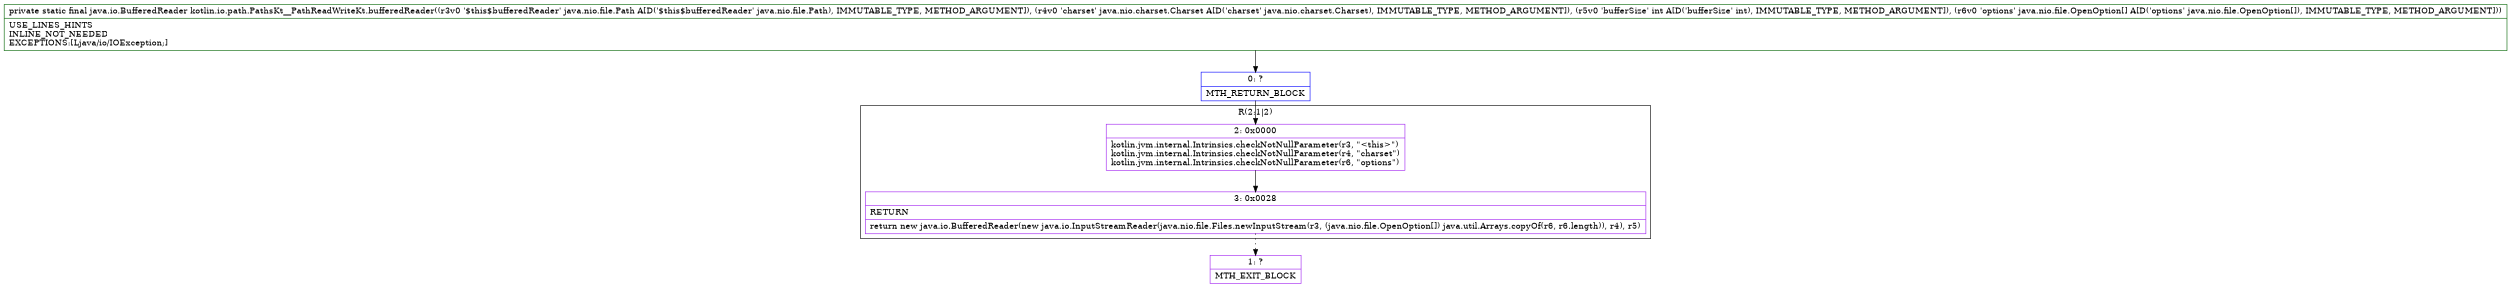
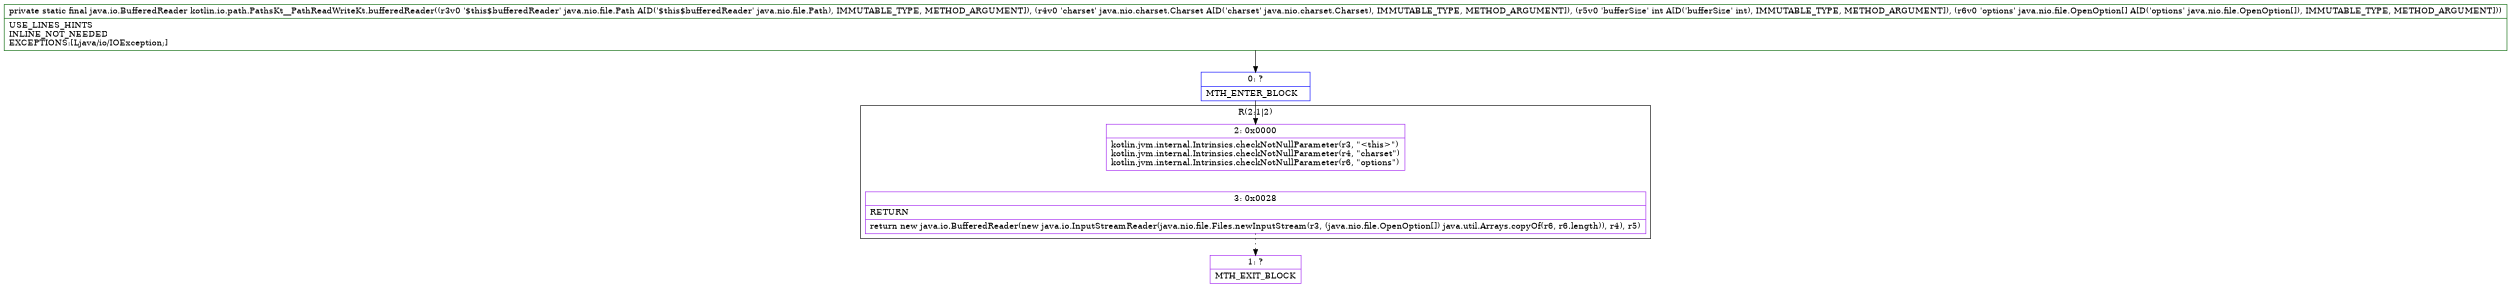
node "0: ?": text "MTH_RETURN_BLOCK" -> "MTH_ENTER_BLOCK"
edge "2: 0x0000" -> "3: 0x0028": removed
